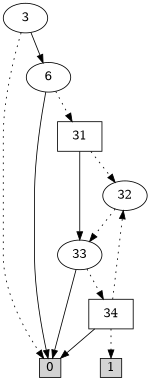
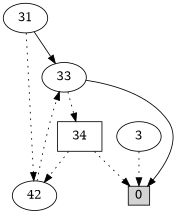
node "6": removed
node "31": shape box -> ellipse
node "32": label "32" -> "42"
edge "34" -> "0": style filled -> dotted
node "1": removed
